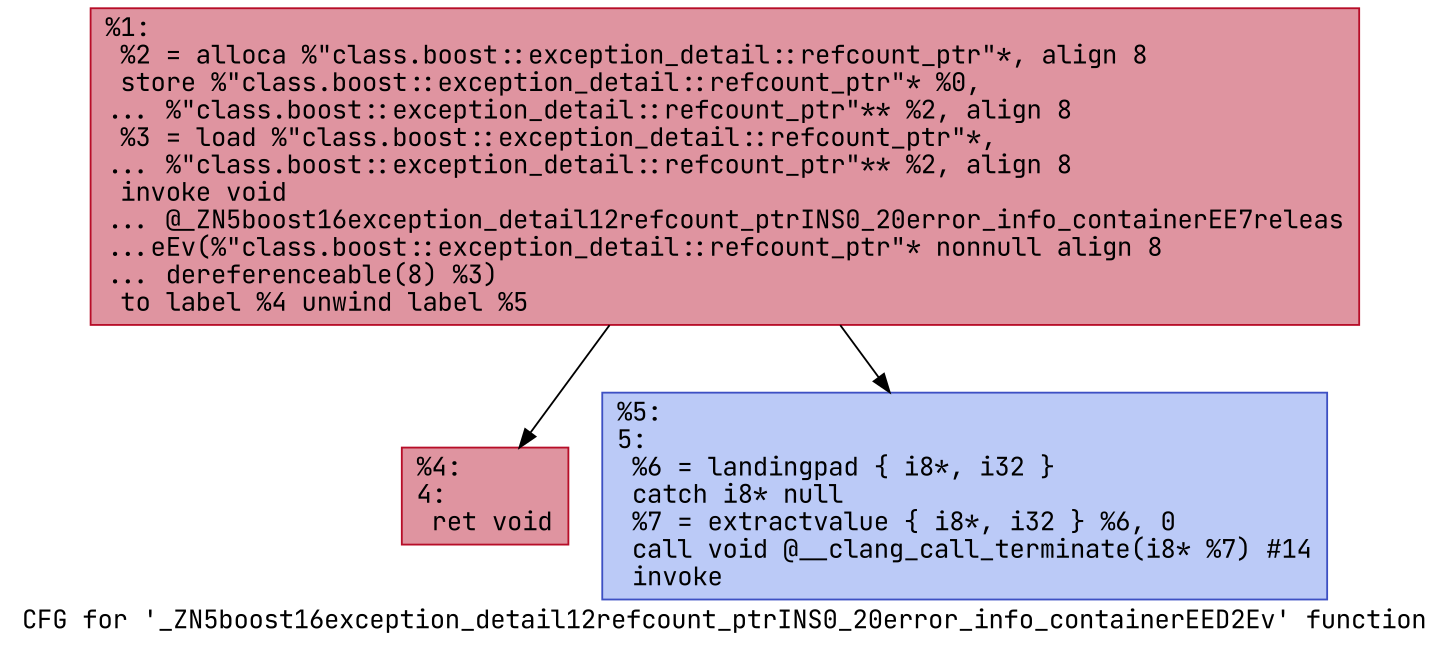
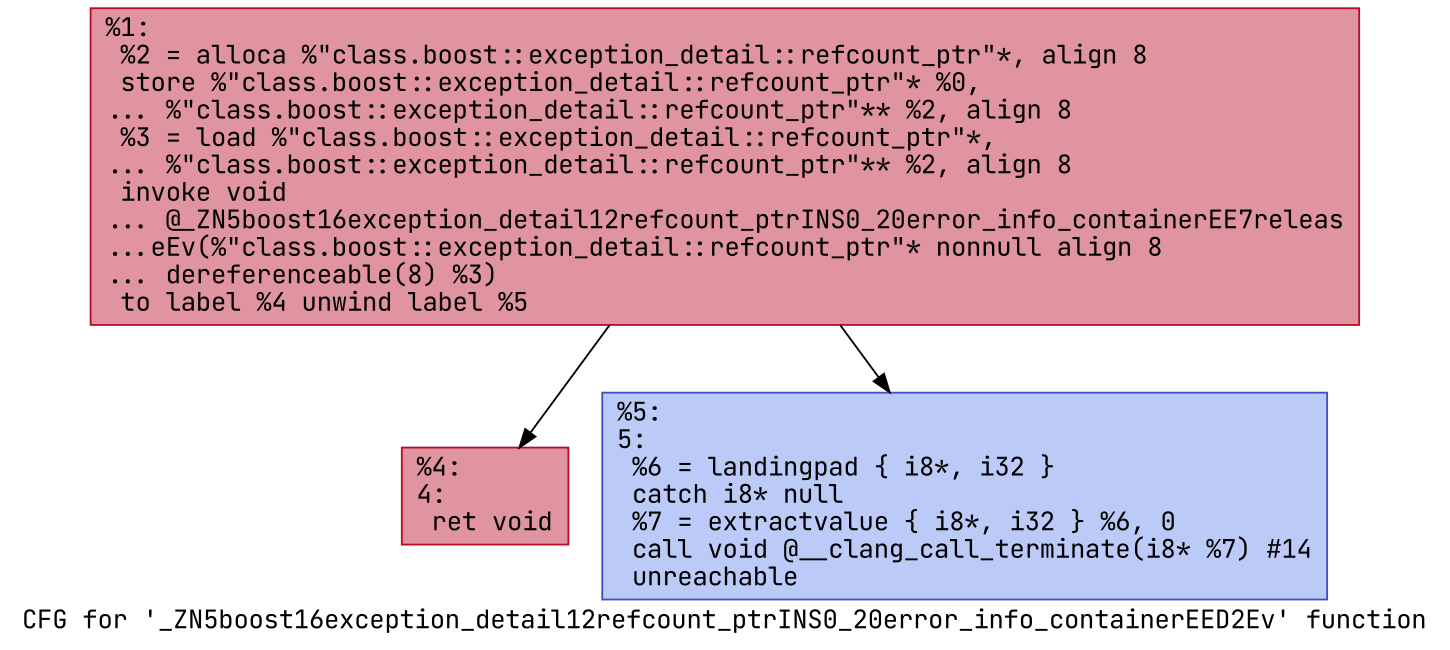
node "%5:": text "invoke" -> "unreachable"
